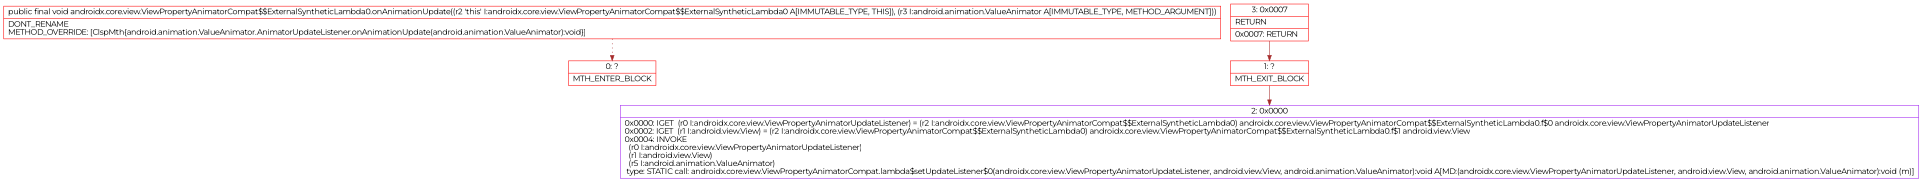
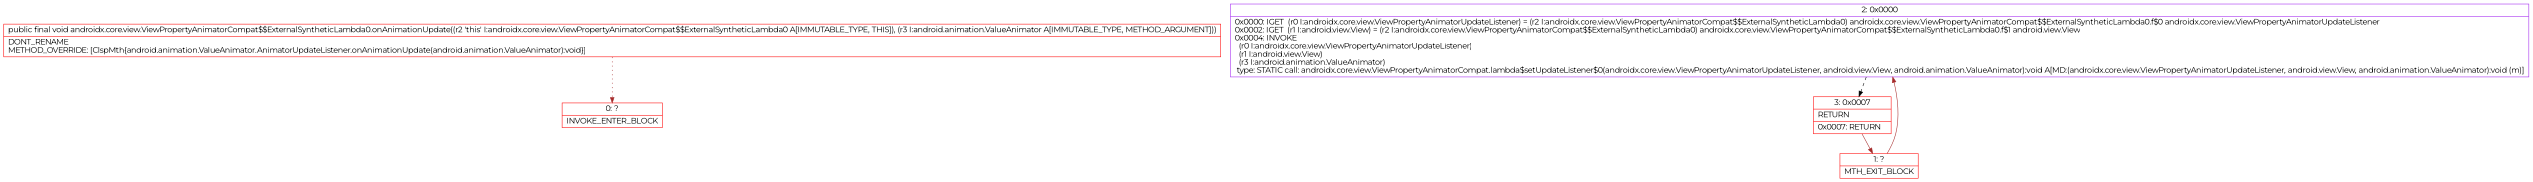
node "0: ?": text "MTH_ENTER_BLOCK" -> "INVOKE_ENTER_BLOCK"
edge "2: 0x0000" -> "3: 0x0007": added
node "2: 0x0000": text "(r5 I:android.animation.ValueAnimator)" -> "(r3 I:android.animation.ValueAnimator)"
